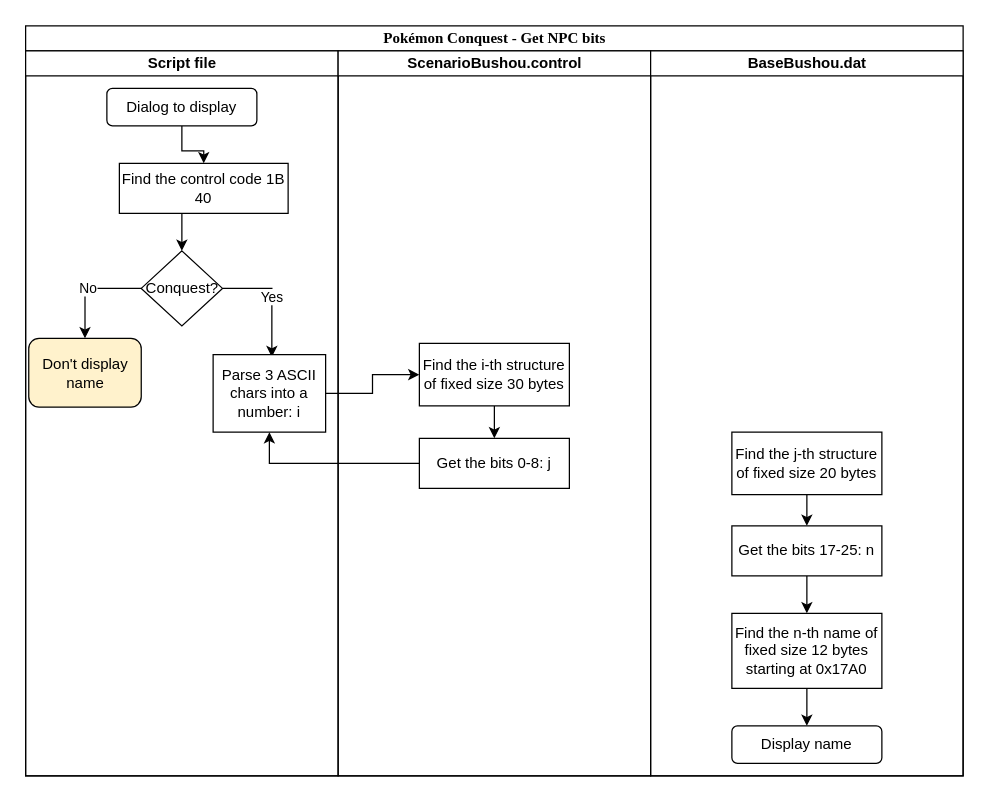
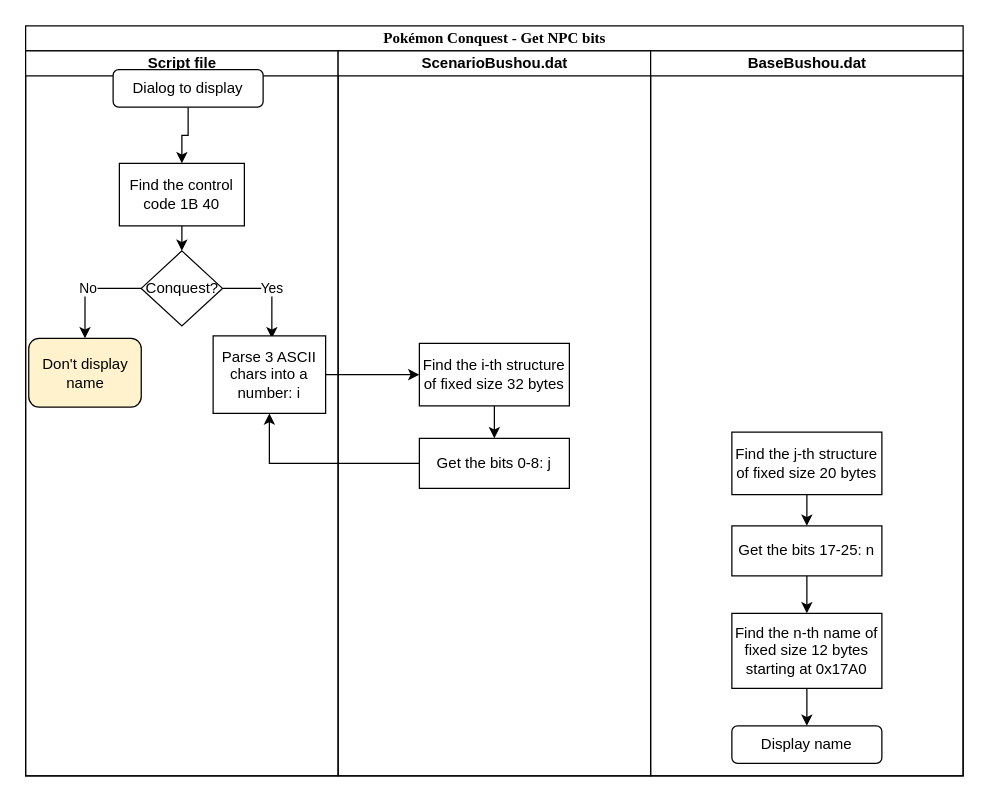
node "ScenarioBushou.control": label "ScenarioBushou.control" -> "ScenarioBushou.dat"
node "Dialog to display": moved (182, 107) -> (188, 88)
node "Find the control code 1B 40": size 169x50 -> 125x63
node "Find the i-th structure of fixed size 30 bytes": label "Find the i-th structure of fixed size 30 bytes" -> "Find the i-th structure of fixed size 32 bytes"
node "Parse 3 ASCII chars into a number: i": moved (269, 393) -> (269, 374)
